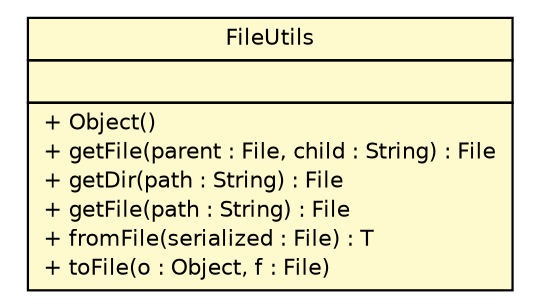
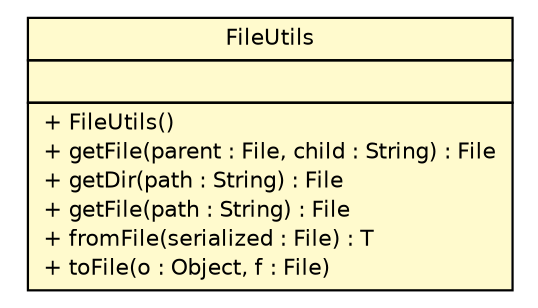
node "FileUtils": text "+ Object()" -> "+ FileUtils()"
